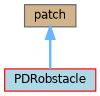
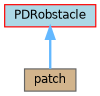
edge "PDRobstacle" -> "patch": reversed
